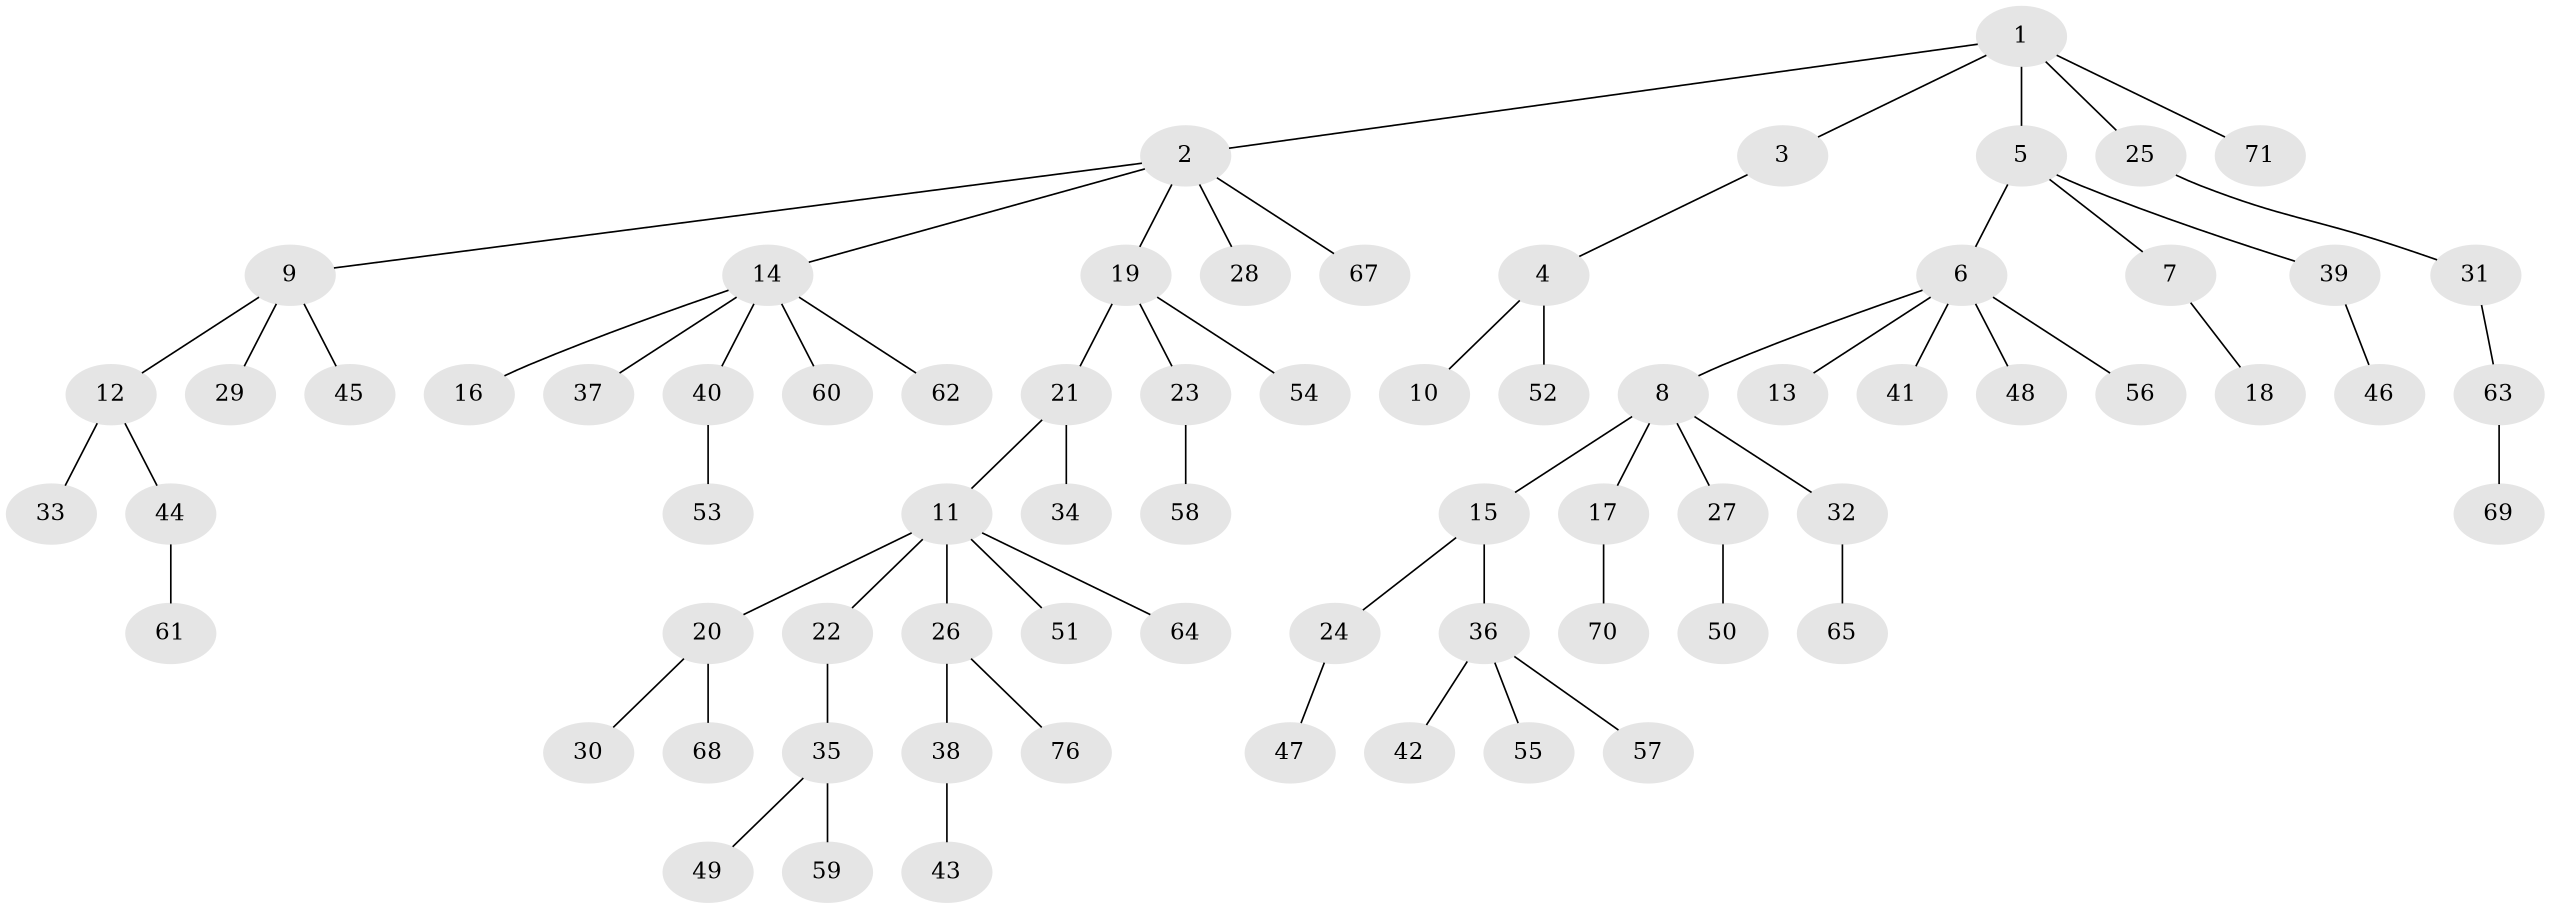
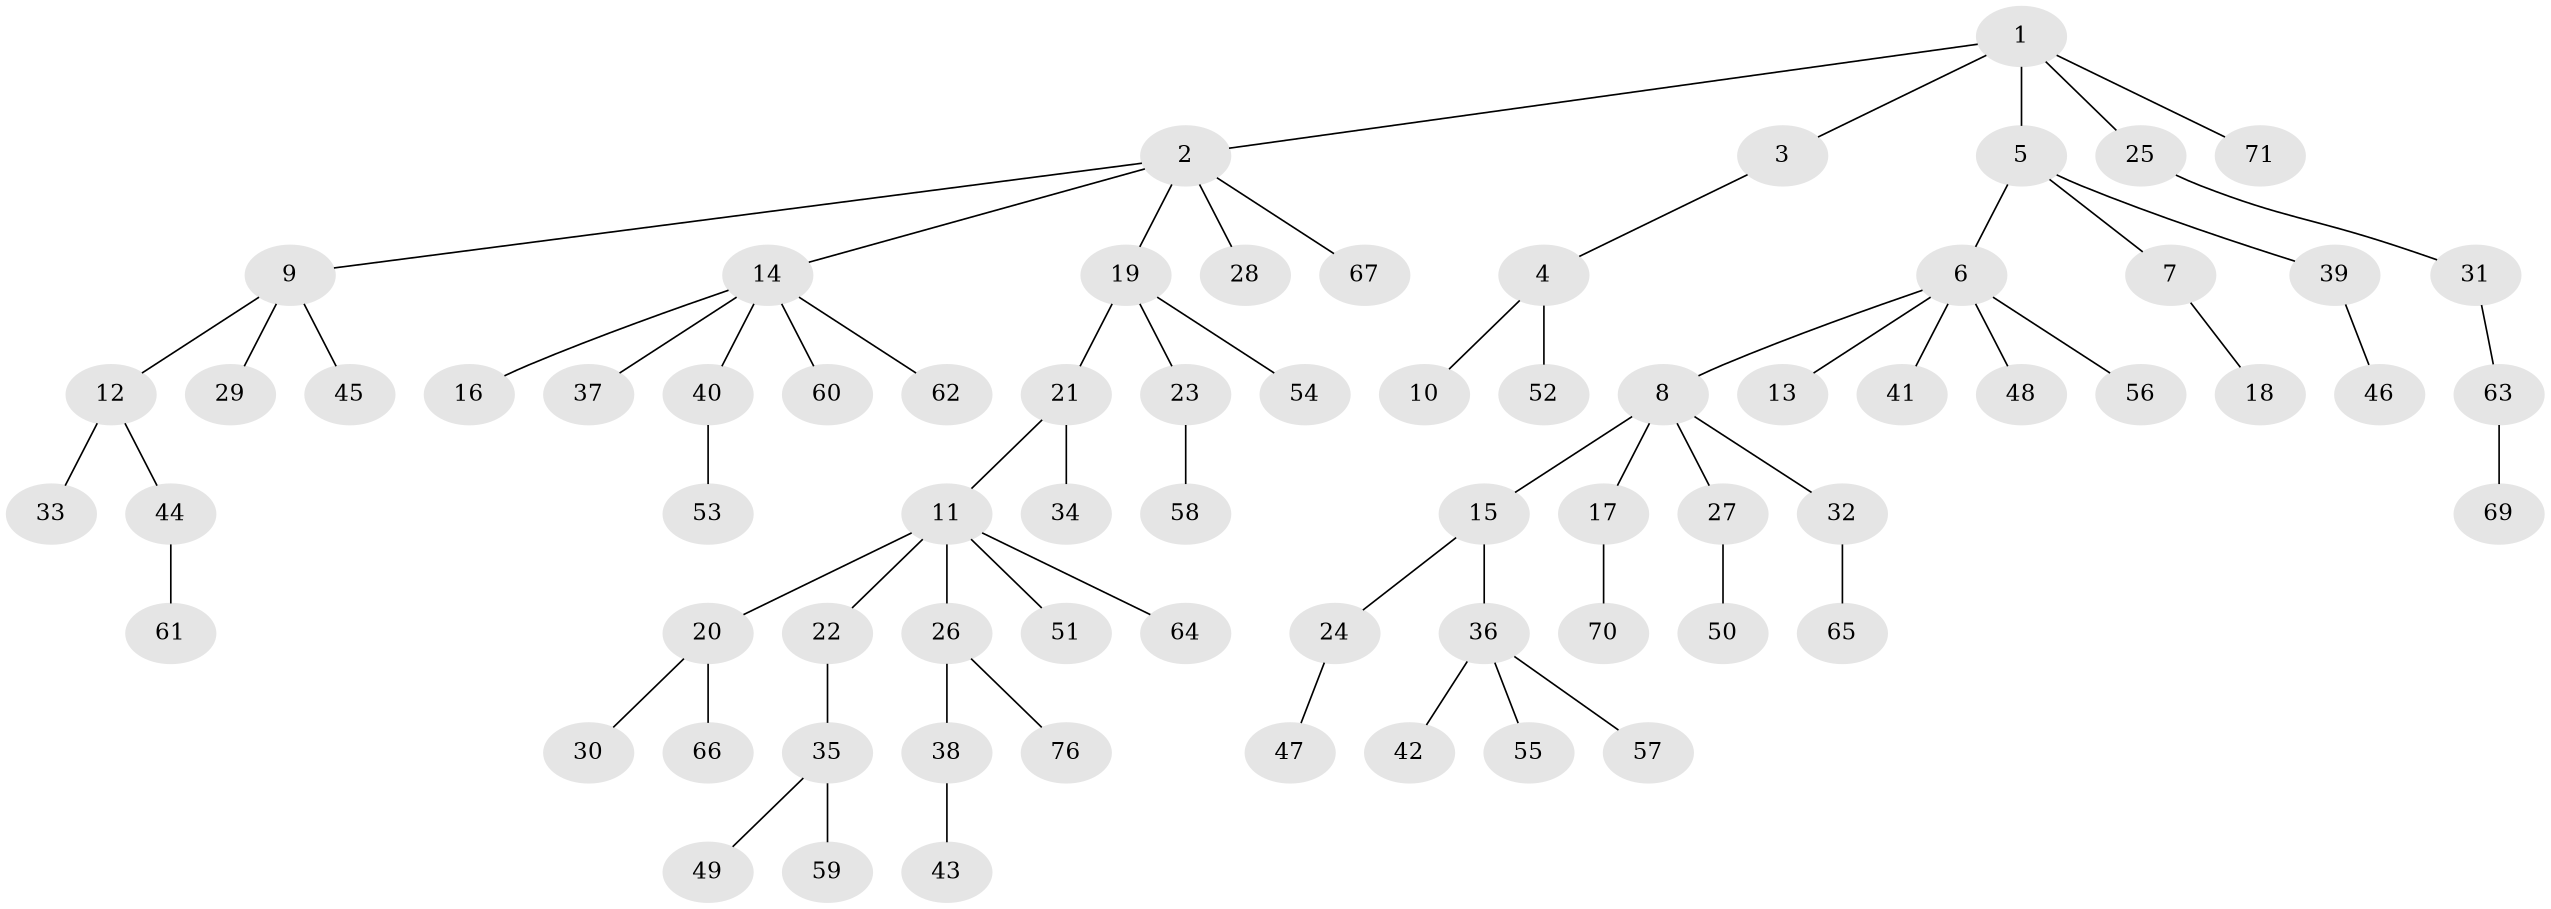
node "68": label "68" -> "66"
